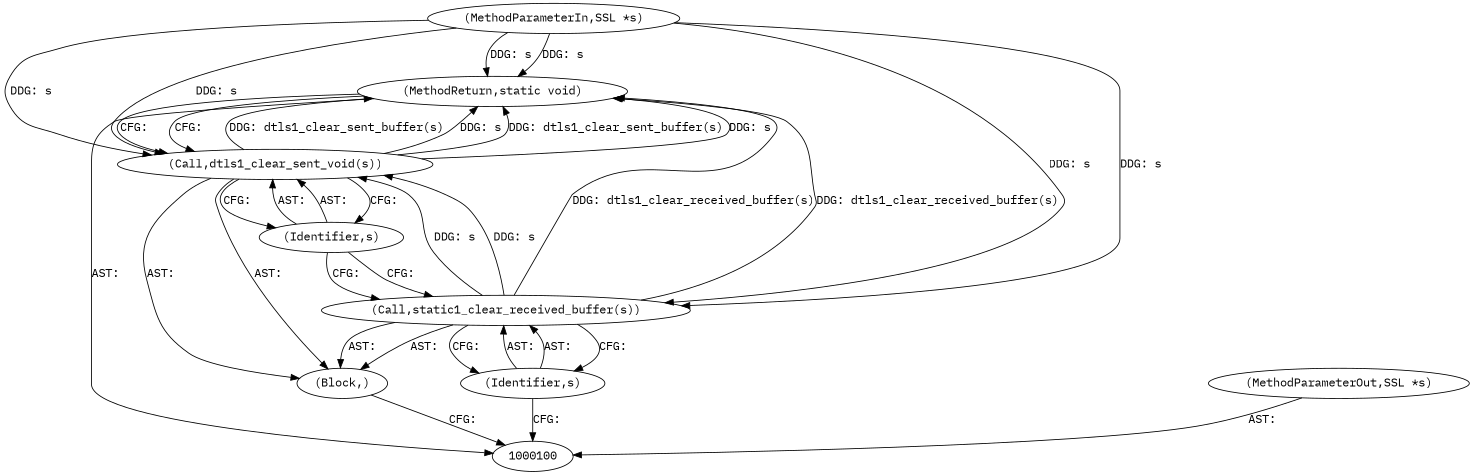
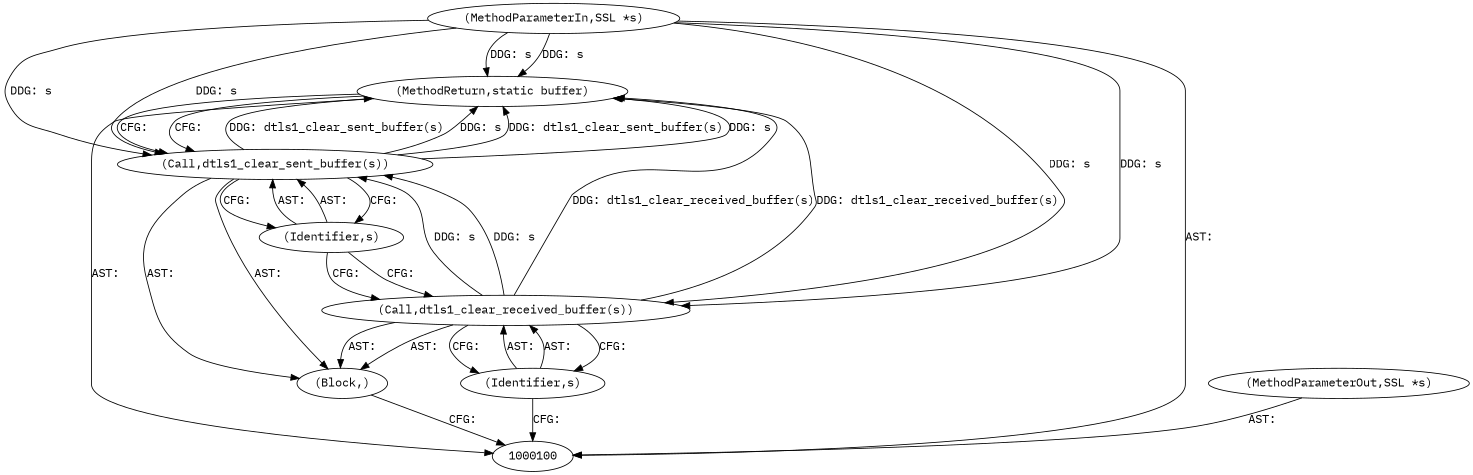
node "(MethodReturn,static void)": label "(MethodReturn,static void)" -> "(MethodReturn,static buffer)"
node "(Call,dtls1_clear_sent_void(s))": label "(Call,dtls1_clear_sent_void(s))" -> "(Call,dtls1_clear_sent_buffer(s))"
edge "(MethodParameterIn,SSL *s)" -> "1000100": added, label "AST:"
node "(Call,static1_clear_received_buffer(s))": label "(Call,static1_clear_received_buffer(s))" -> "(Call,dtls1_clear_received_buffer(s))"
